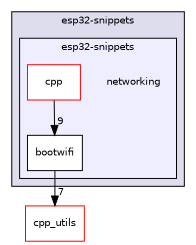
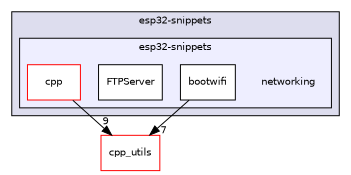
node "FTPServer": added
edge "cpp" -> "bootwifi": now "cpp" -> "cpp_utils"
